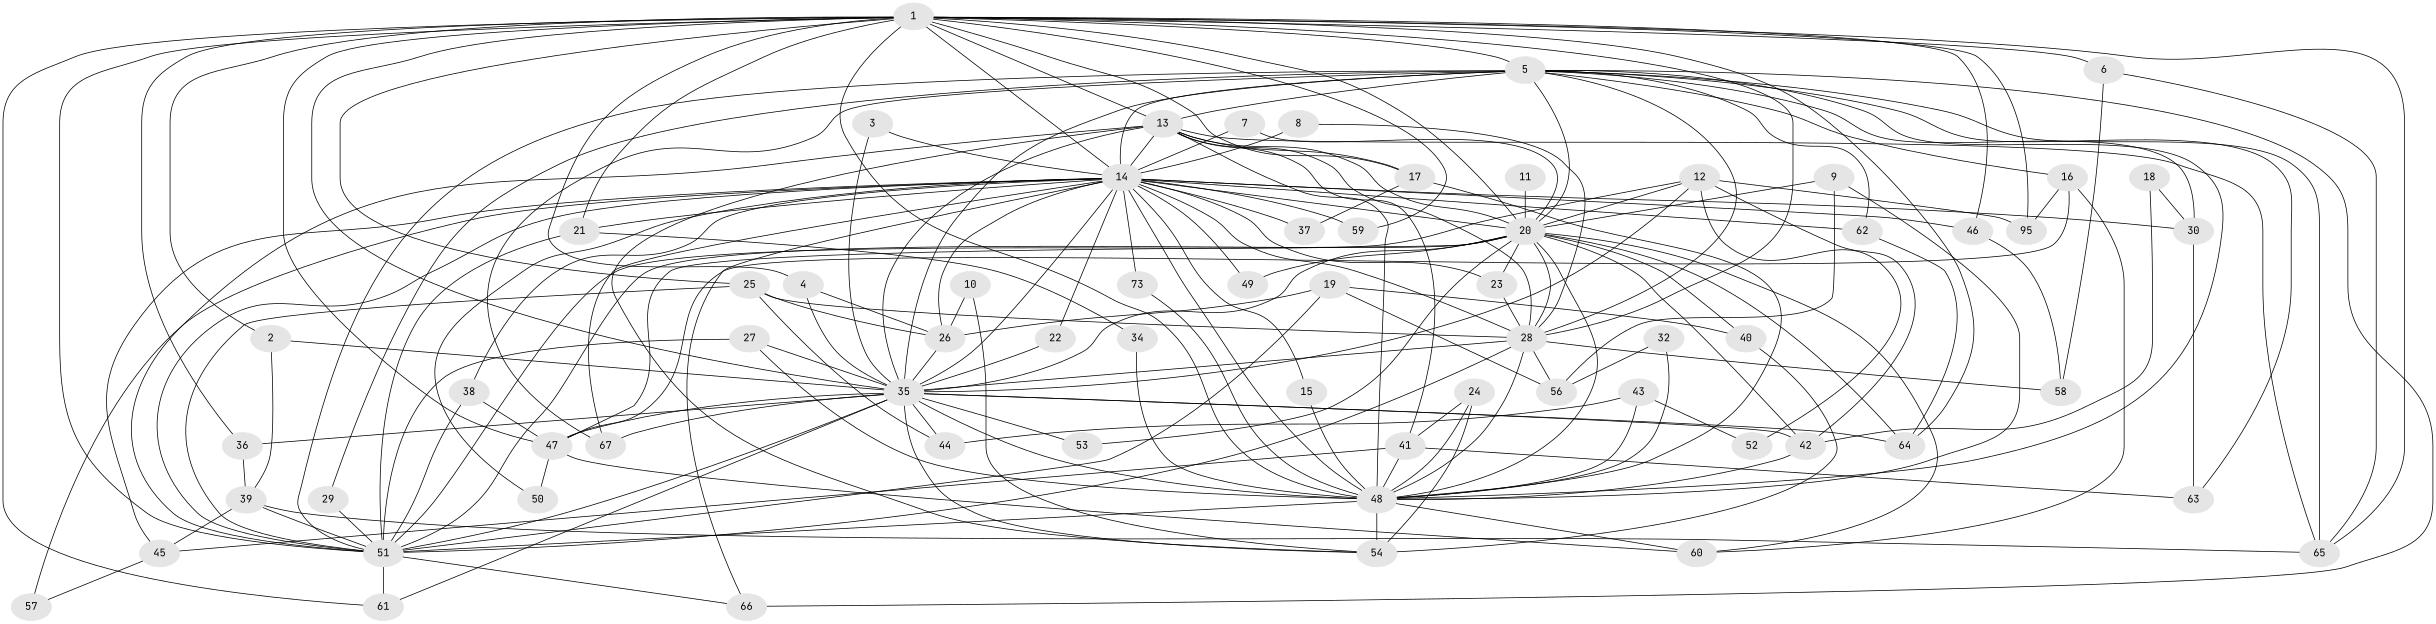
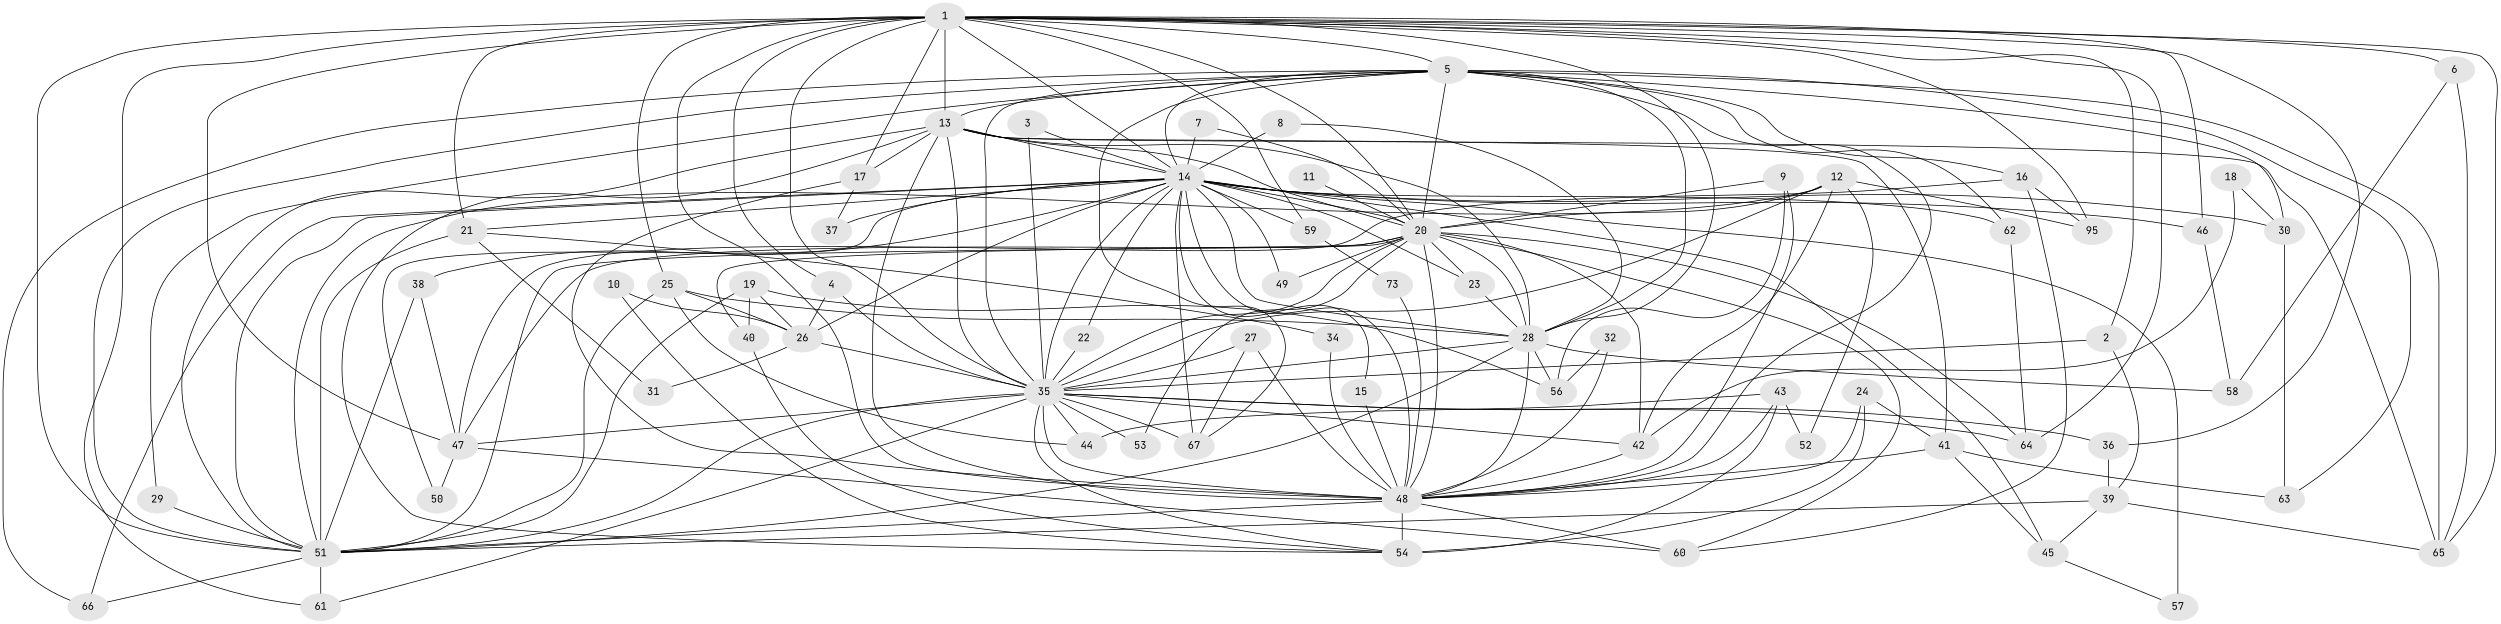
edge "14" -- "73": now "59" -- "73"
edge "27" -- "51": now "27" -- "67"
node "31": added
edge "43" -- "54": added
